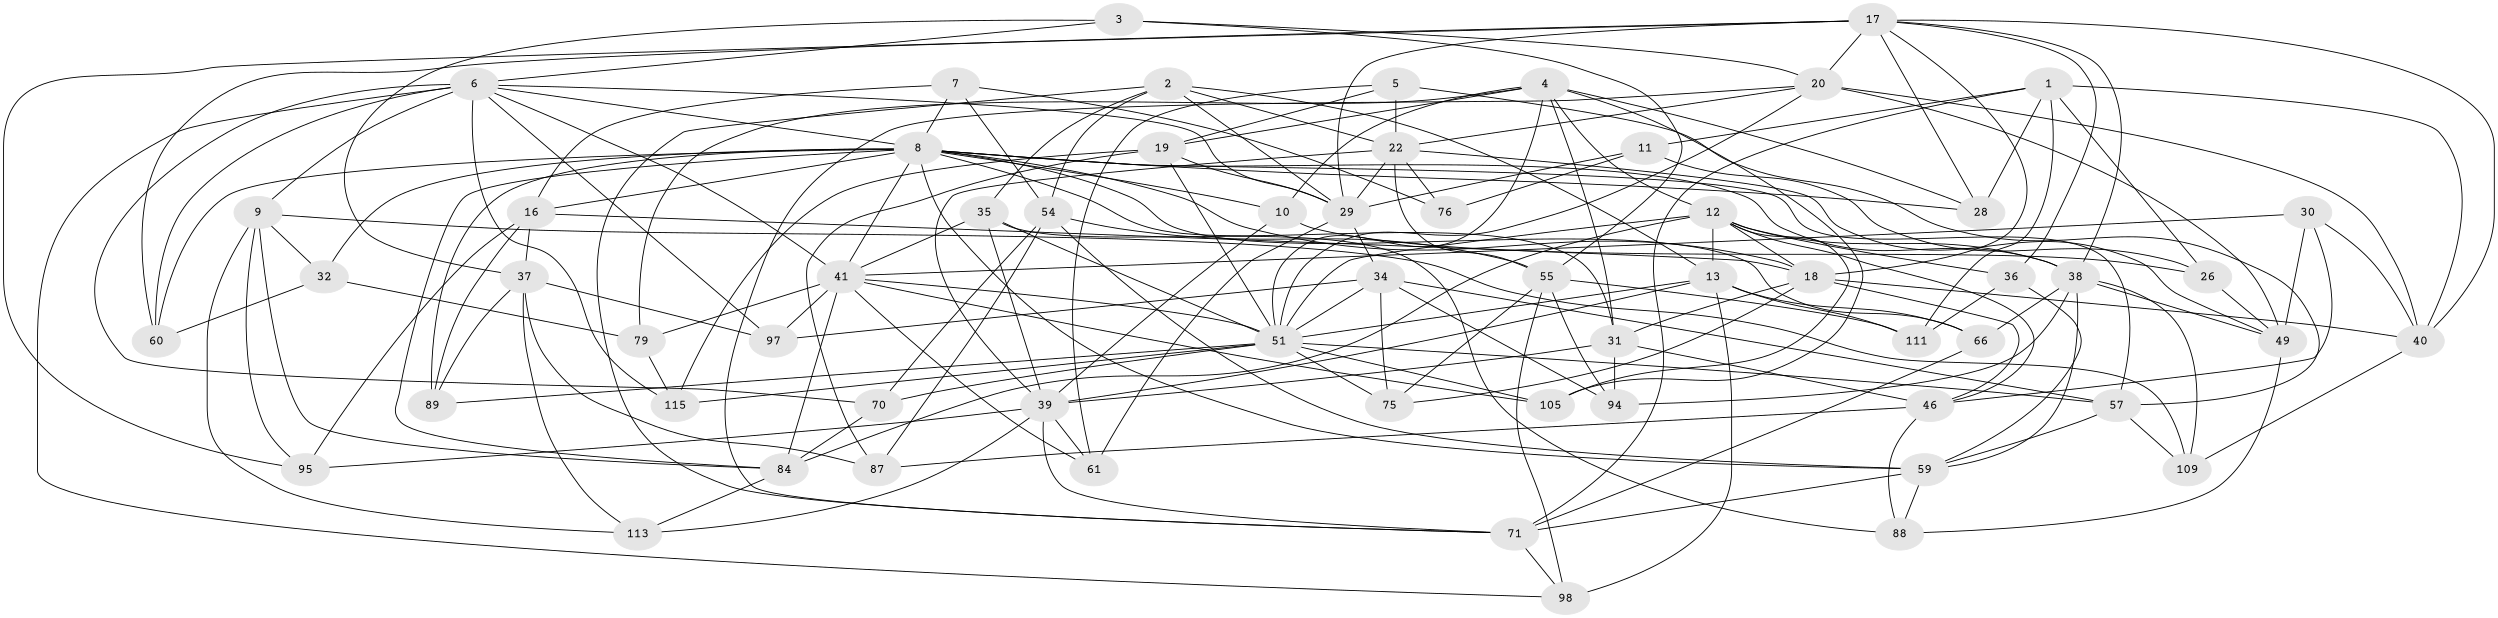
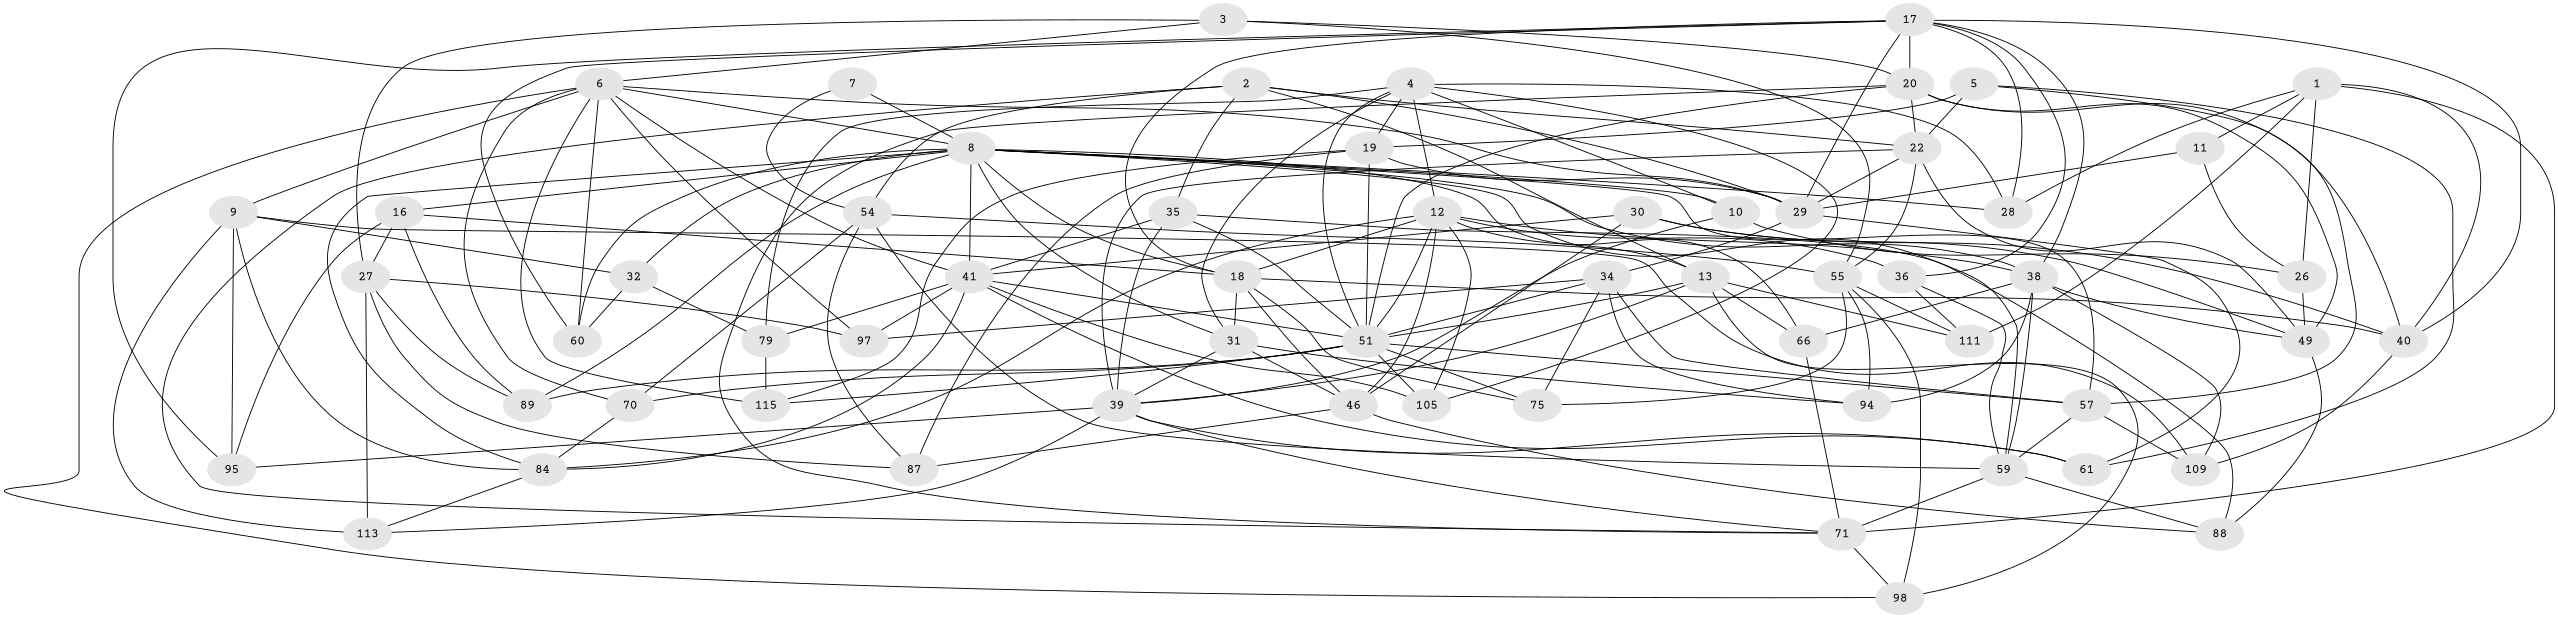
edge "7" -- "16": removed
node "76": removed
node "37": label "37" -> "27"
